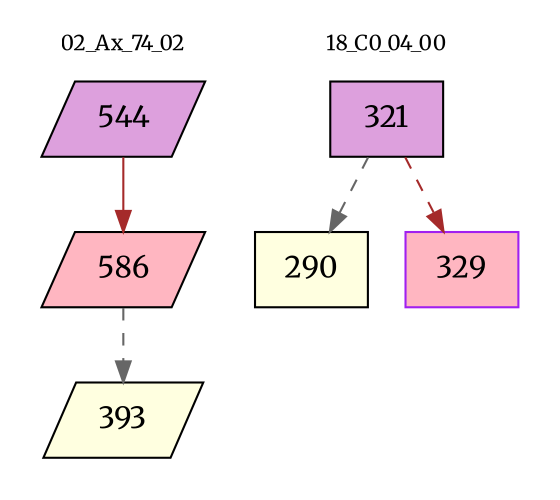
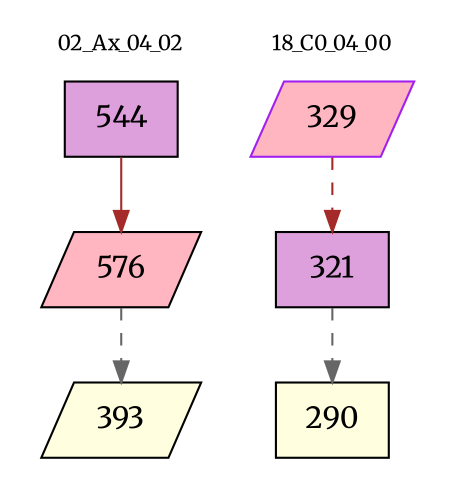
cluster "02_Ax_74_02": label "02_Ax_74_02" -> "02_Ax_04_02"
node "544": shape parallelogram -> box
edge "321" -> "329": reversed
node "586": label "586" -> "576"
node "329": shape box -> parallelogram
